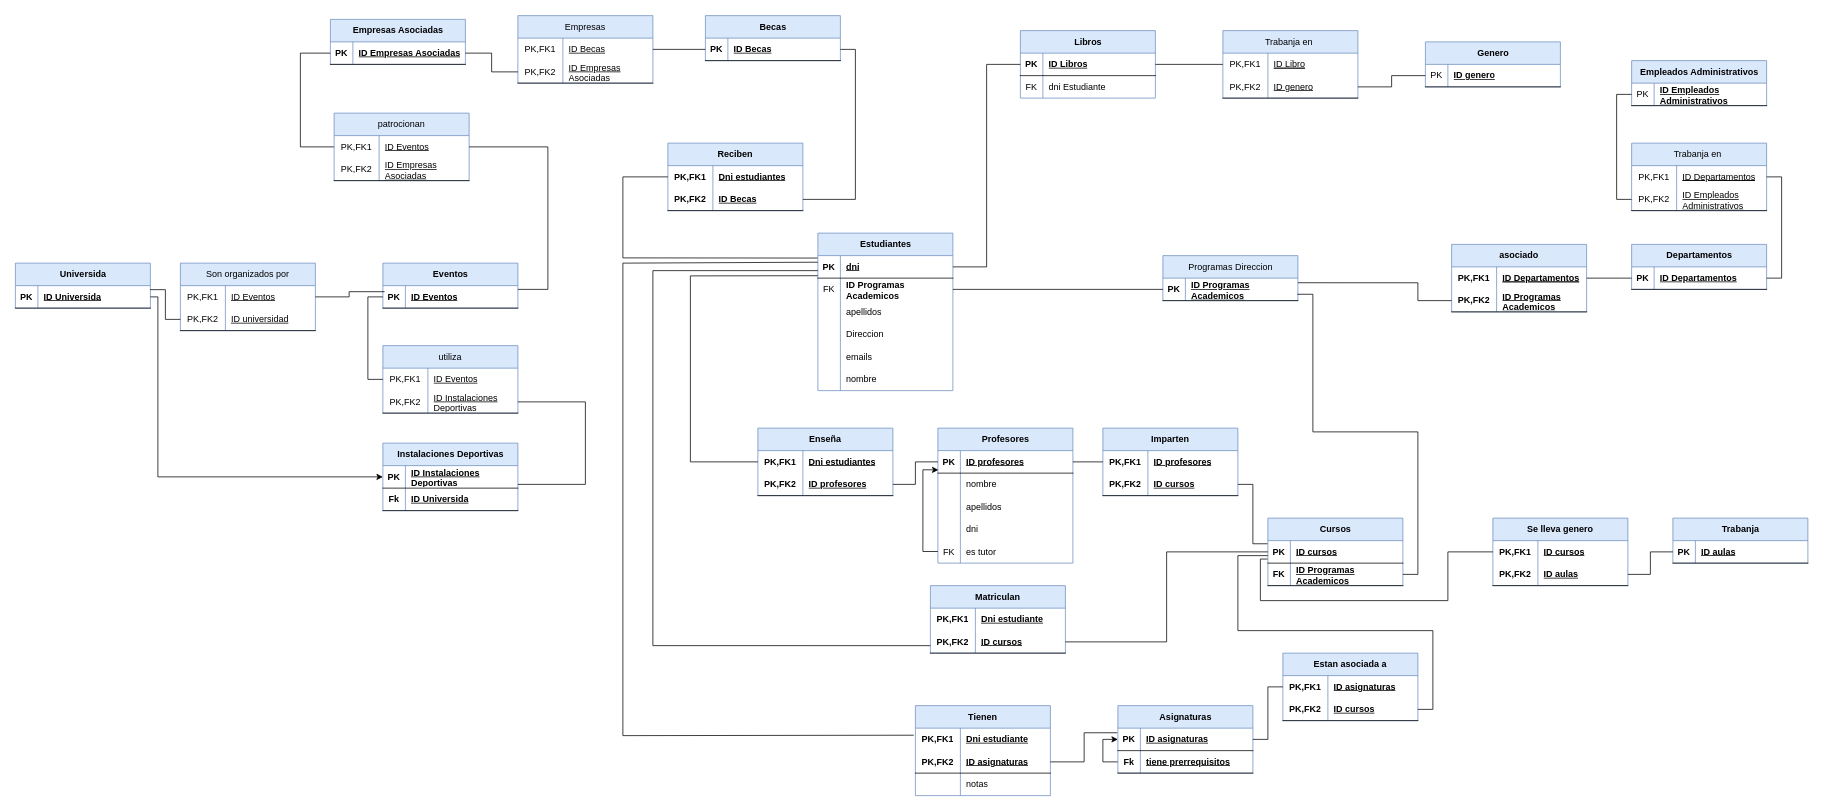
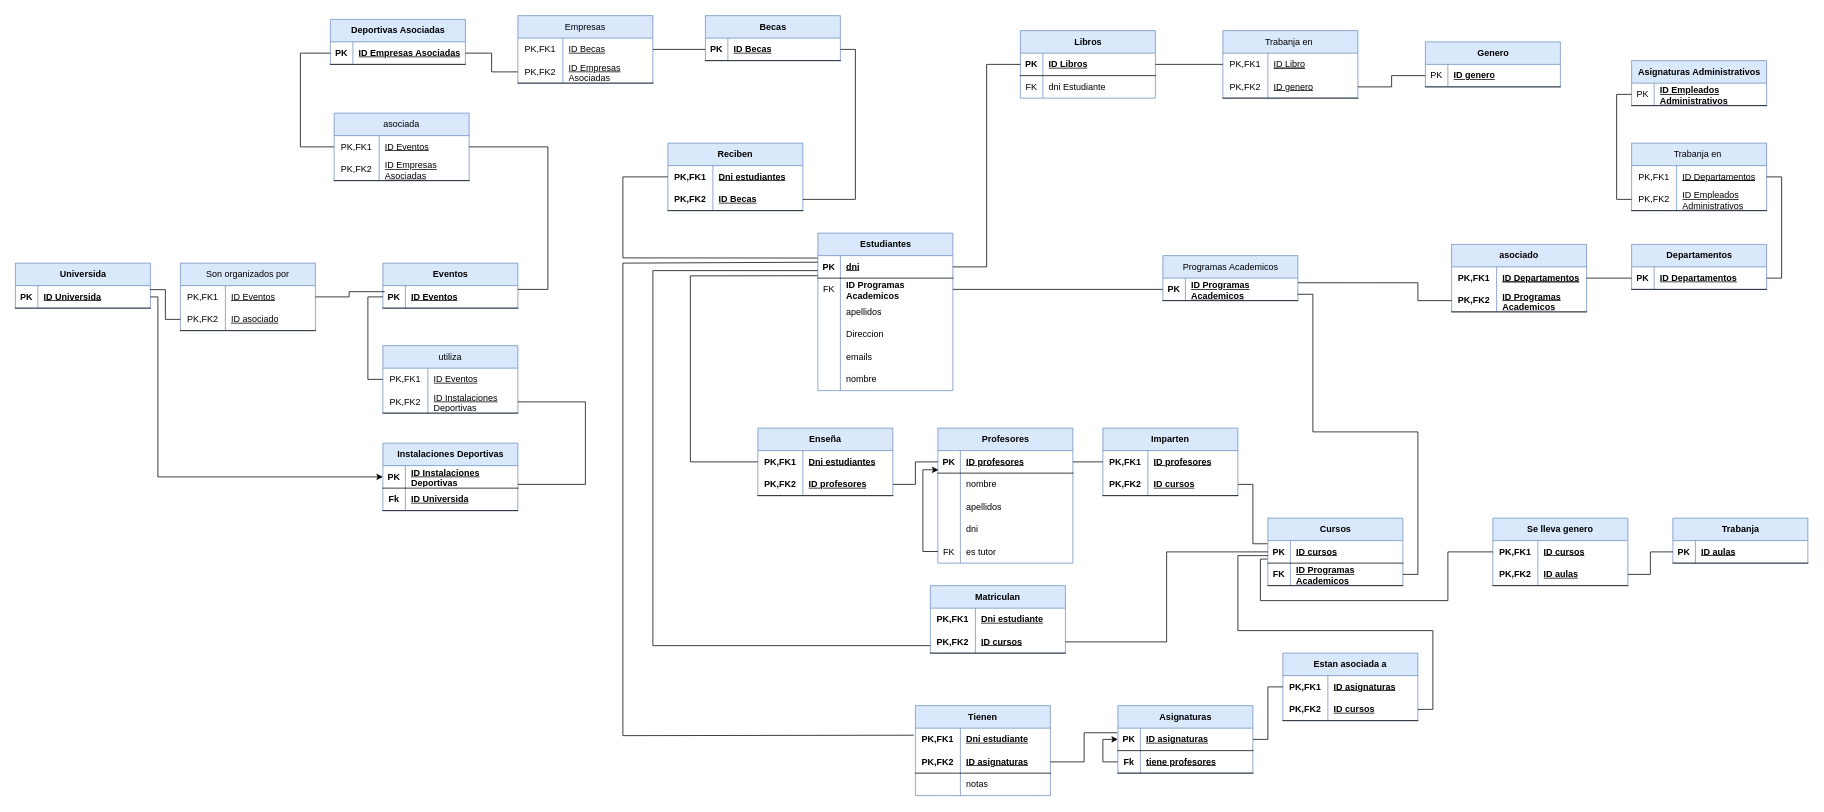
node "Empresas Asociadas": label "Empresas Asociadas" -> "Deportivas Asociadas"
node "Empleados Administrativos": label "Empleados Administrativos" -> "Asignaturas Administrativos"
node "patrocionan": label "patrocionan" -> "asociada"
node "Programas Direccion": label "Programas Direccion" -> "Programas Academicos"
node "ID universidad": label "ID universidad" -> "ID asociado"
node "tiene prerrequisitos": label "tiene prerrequisitos" -> "tiene profesores"
